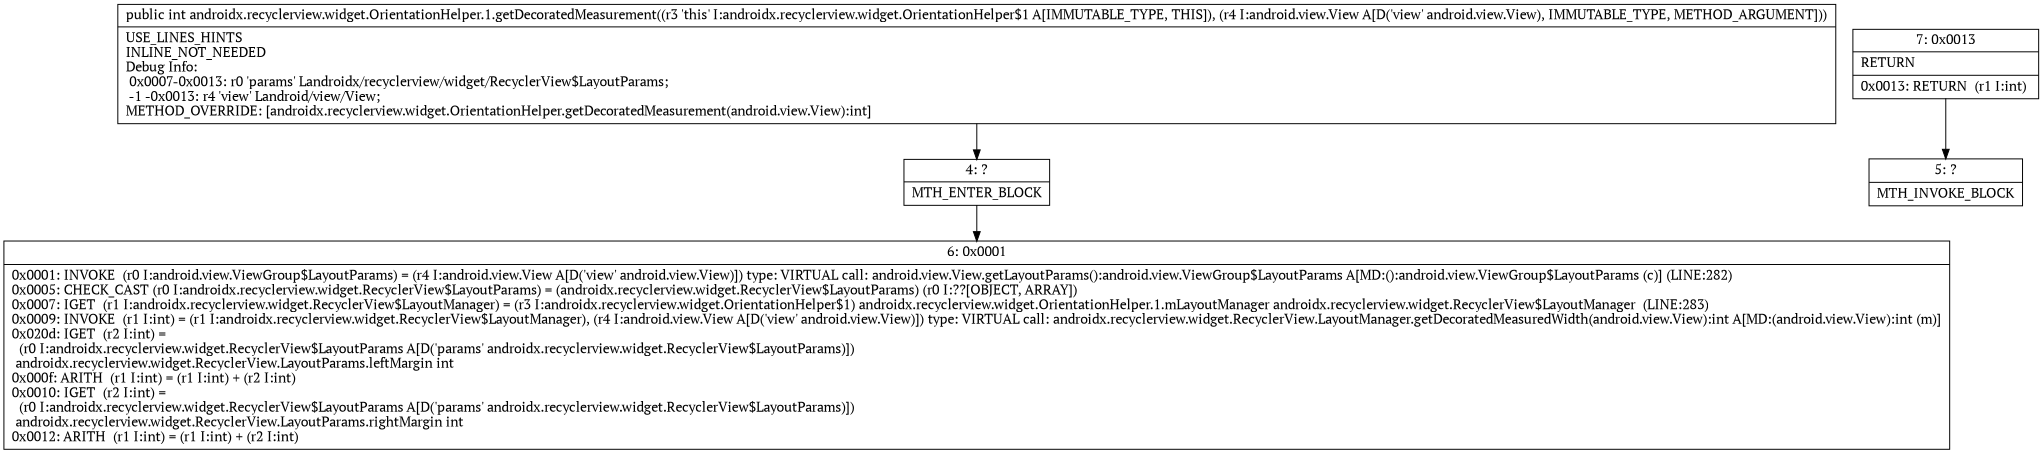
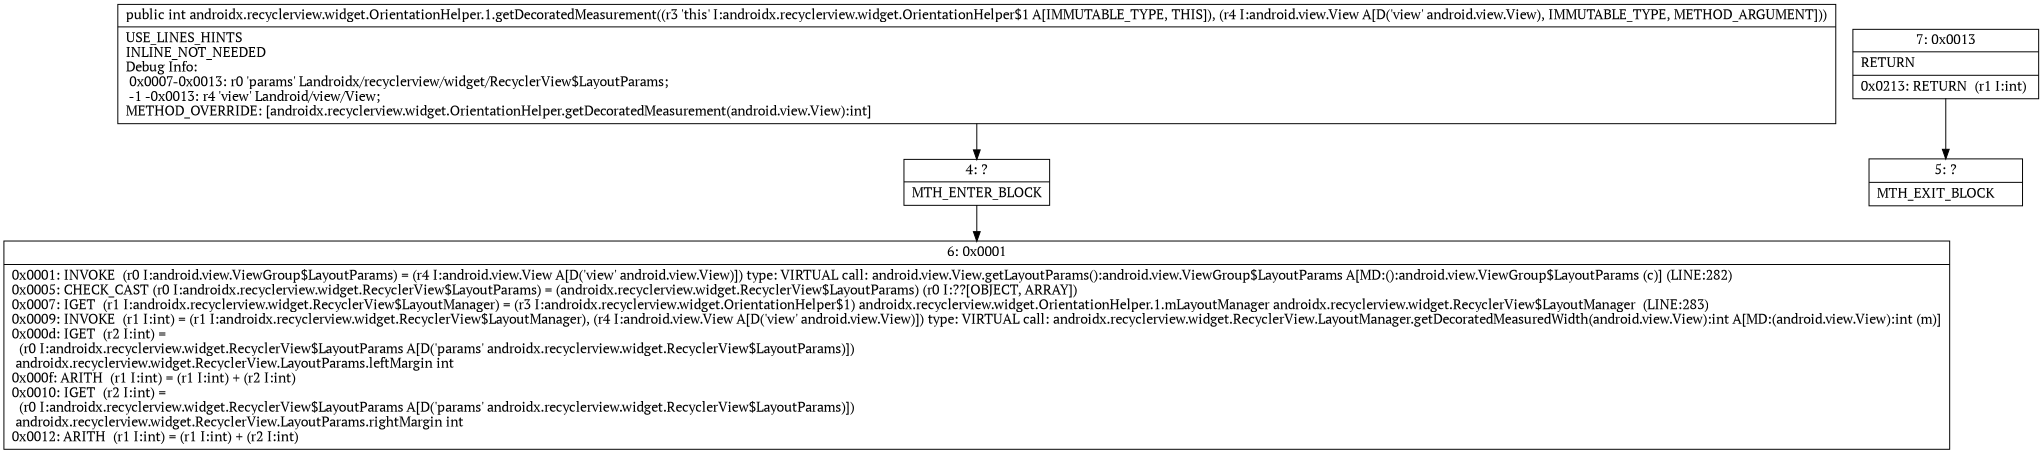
node "7: 0x0013": text "0x0013: RETURN  (r1 I:int)" -> "0x0213: RETURN  (r1 I:int)"
node "5: ?": text "MTH_INVOKE_BLOCK" -> "MTH_EXIT_BLOCK"
node "6: 0x0001": text "0x020d: IGET  (r2 I:int) =" -> "0x000d: IGET  (r2 I:int) ="
